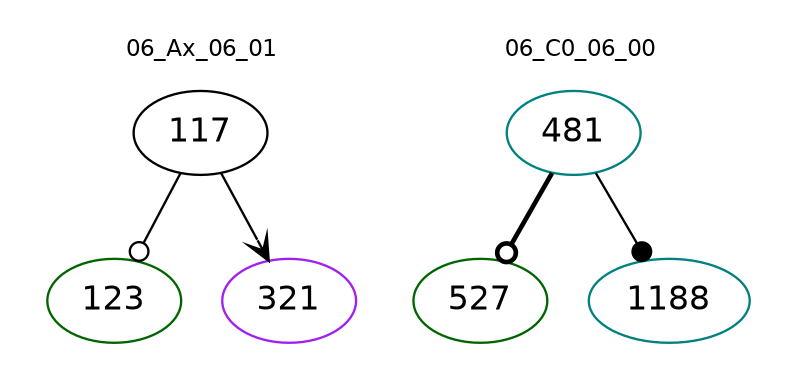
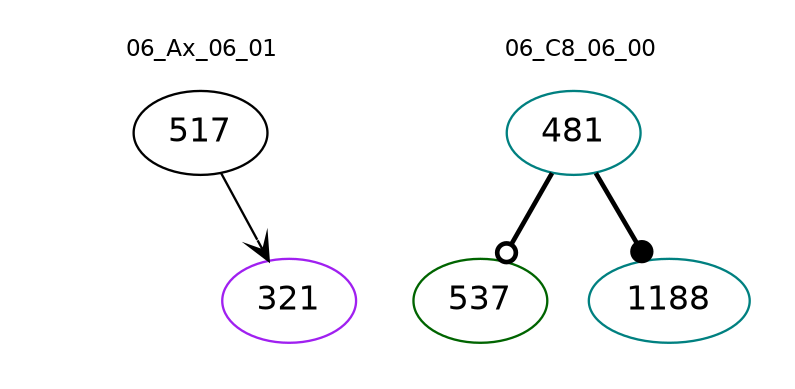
cluster "06_C0_06_00": label "06_C0_06_00" -> "06_C8_06_00"
node "117": label "117" -> "517"
edge "481" -> "1188": style solid -> bold
node "123": removed
node "527": label "527" -> "537"
